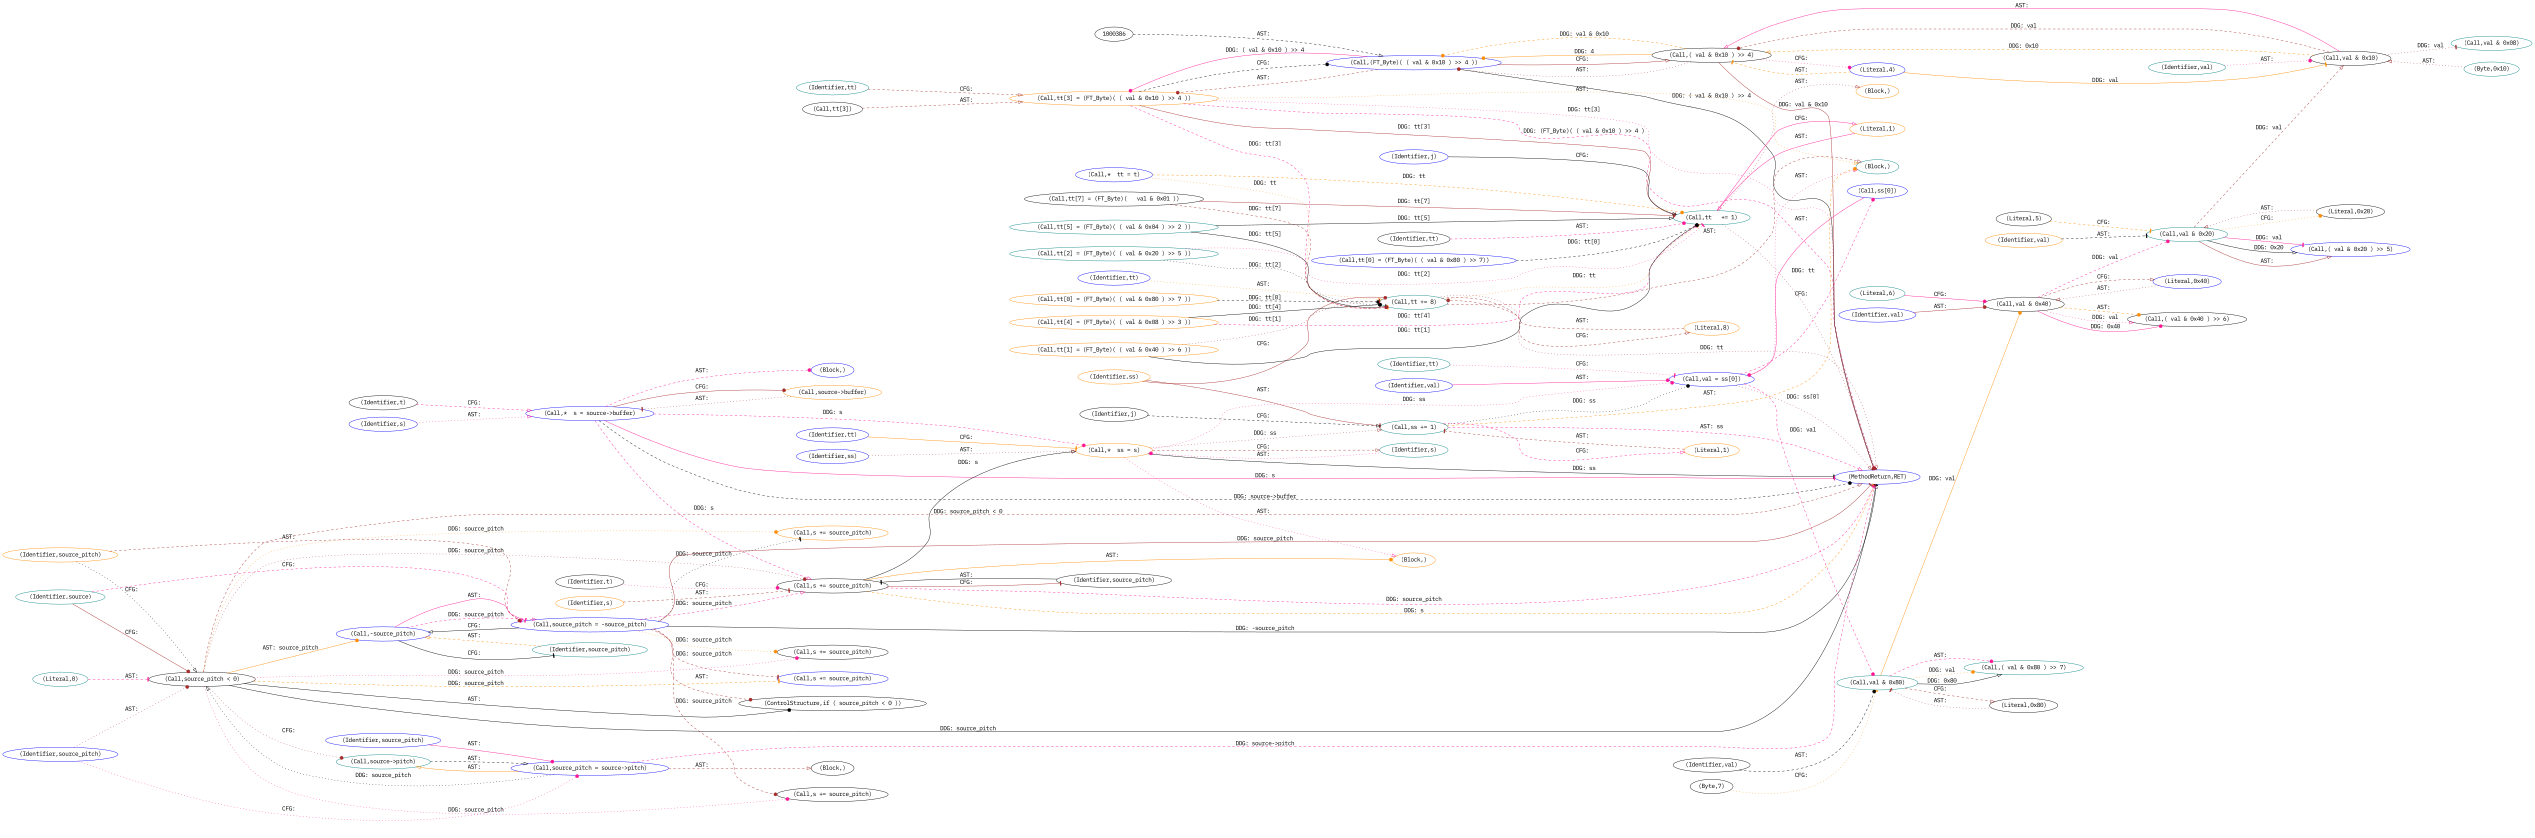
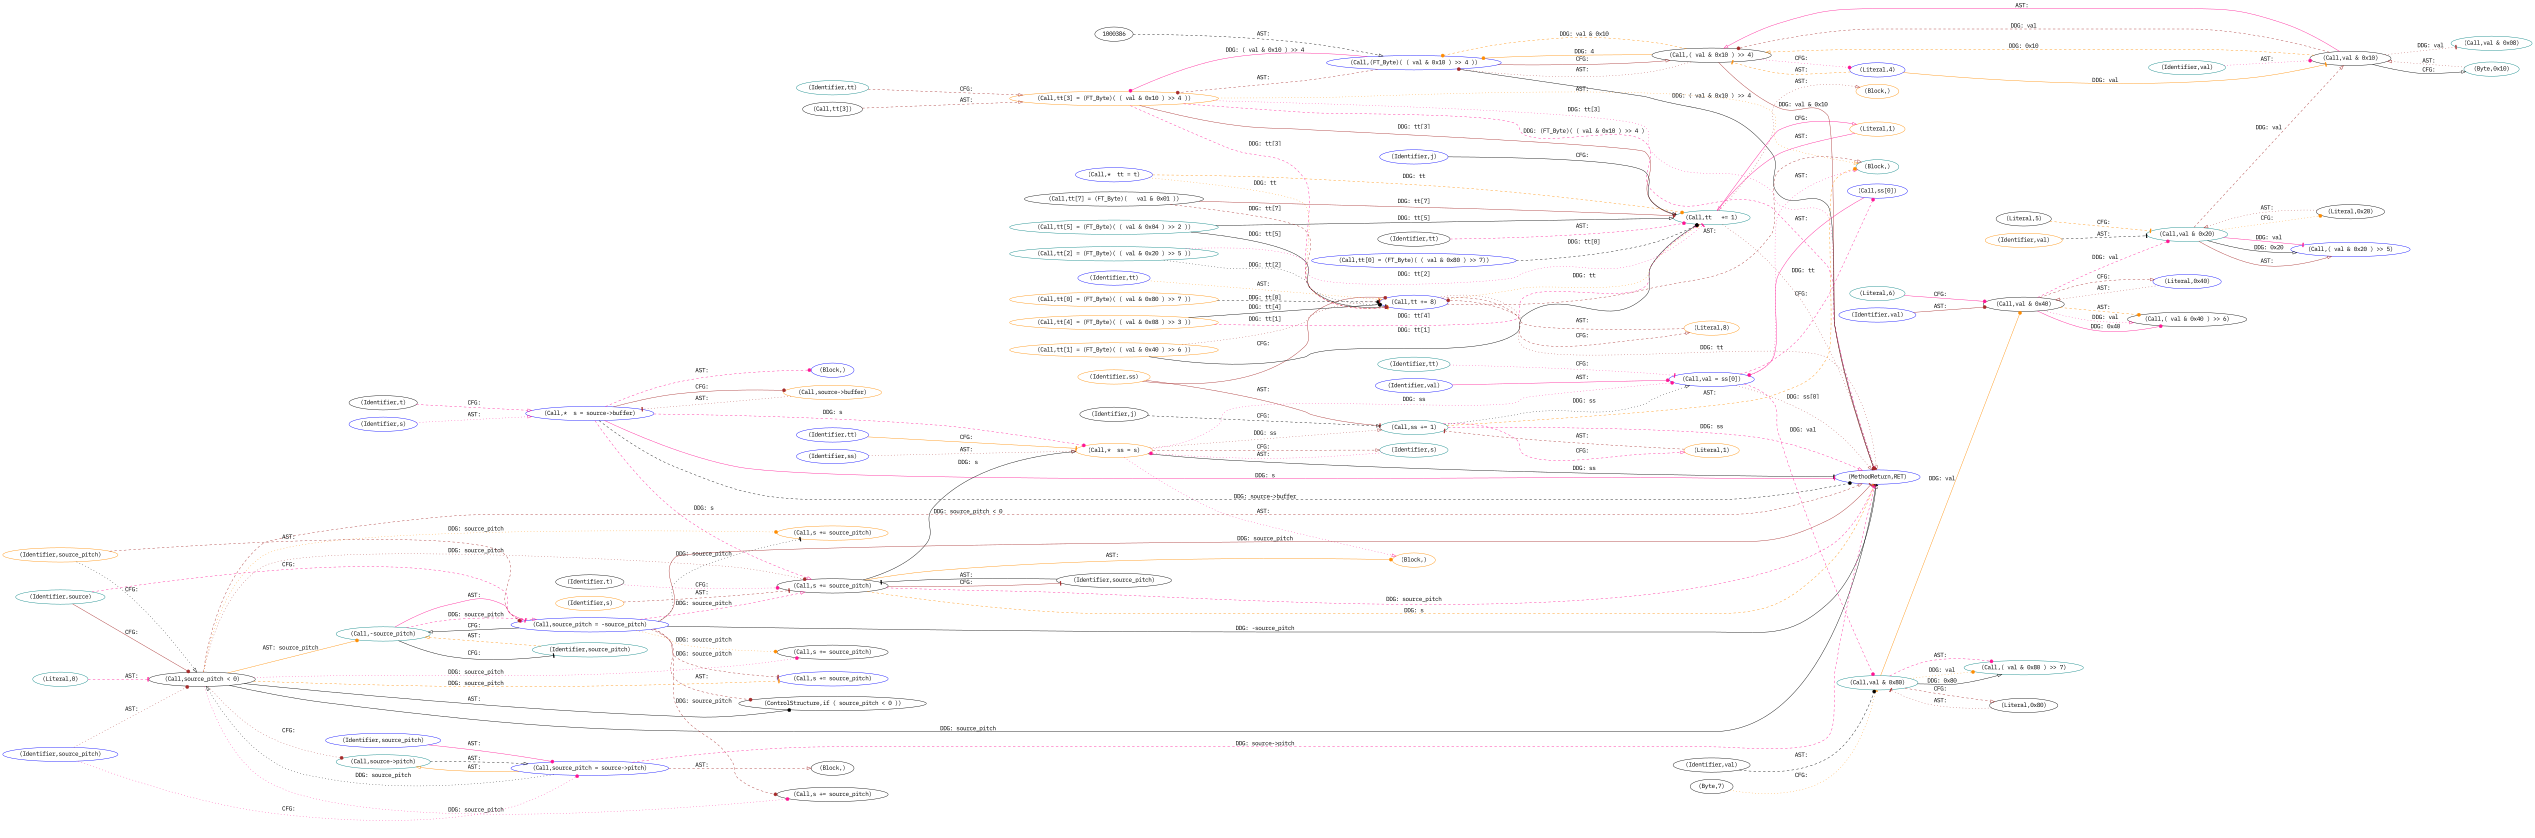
edge "(Call,tt[3] = (FT_Byte)( ( val & 0x10 ) >> 4 ))" -> "(Call,(FT_Byte)( ( val & 0x10 ) >> 4 ))": removed, label "CFG:"
edge "(Call,val & 0x10)" -> "(Byte,0x10)": added, label "CFG:"
node "(Call,tt += 8)": color teal -> blue
edge "(Call,ss += 1)" -> "(Call,val = ss[0])": arrowhead dot -> onormal
edge "(Call,ss += 1)" -> "(MethodReturn,RET)": label "AST: ss" -> "DDG: ss"
node "(Call,-source_pitch)": color blue -> teal
